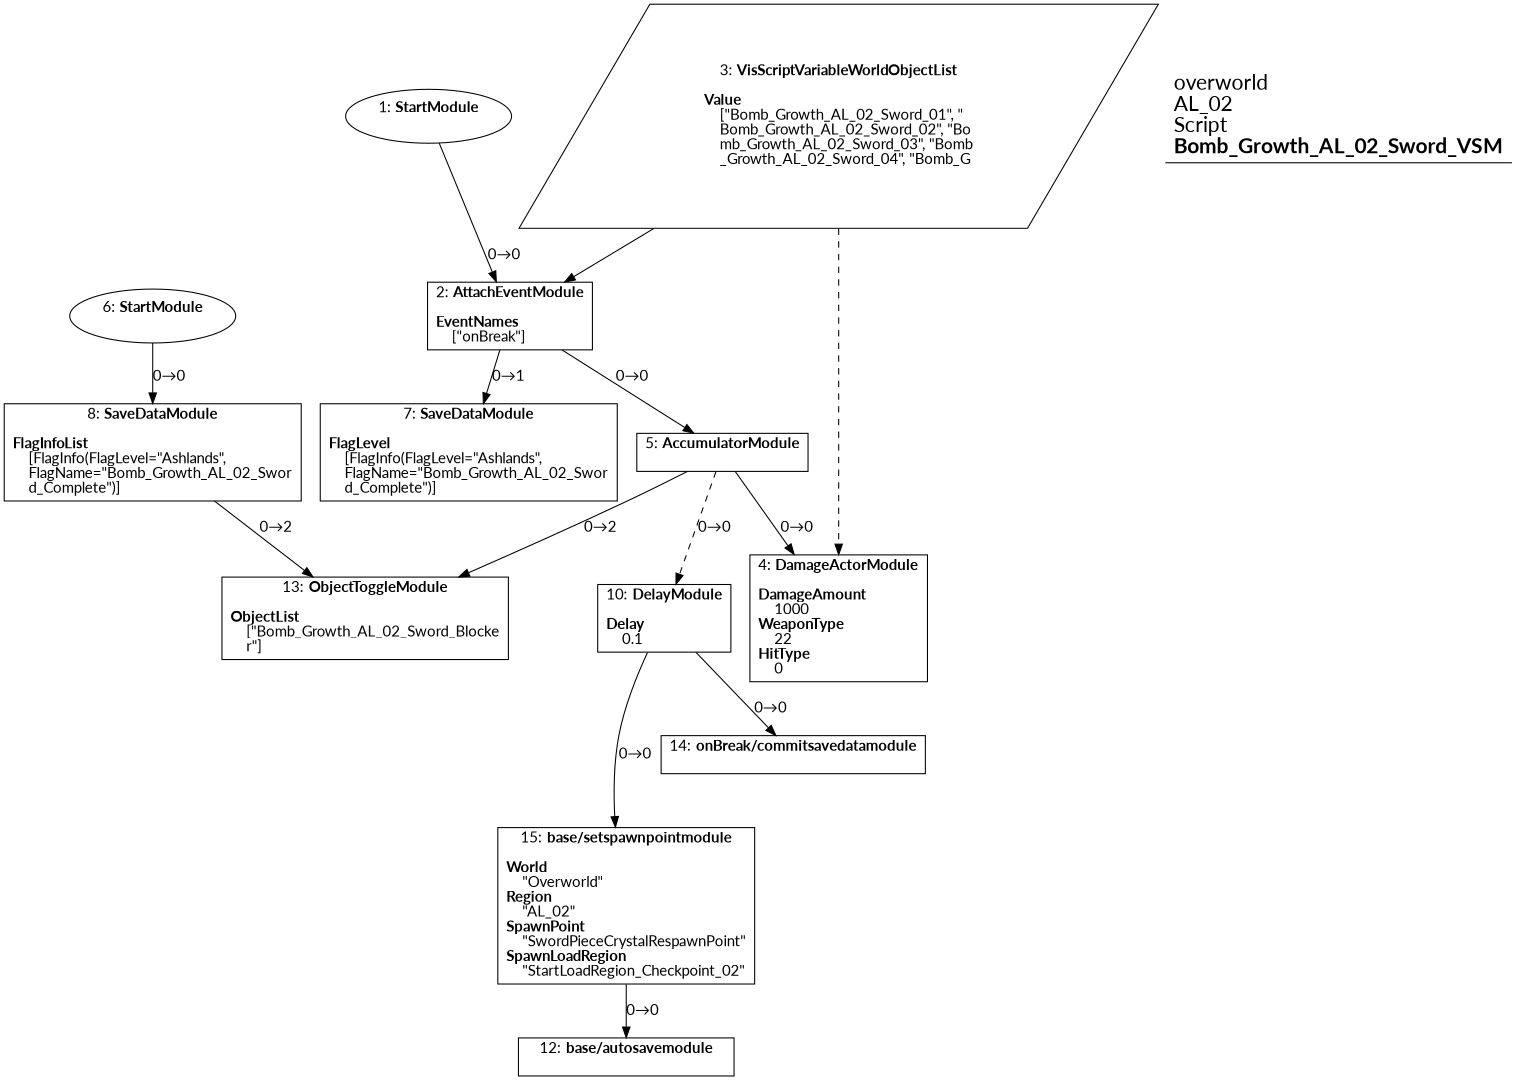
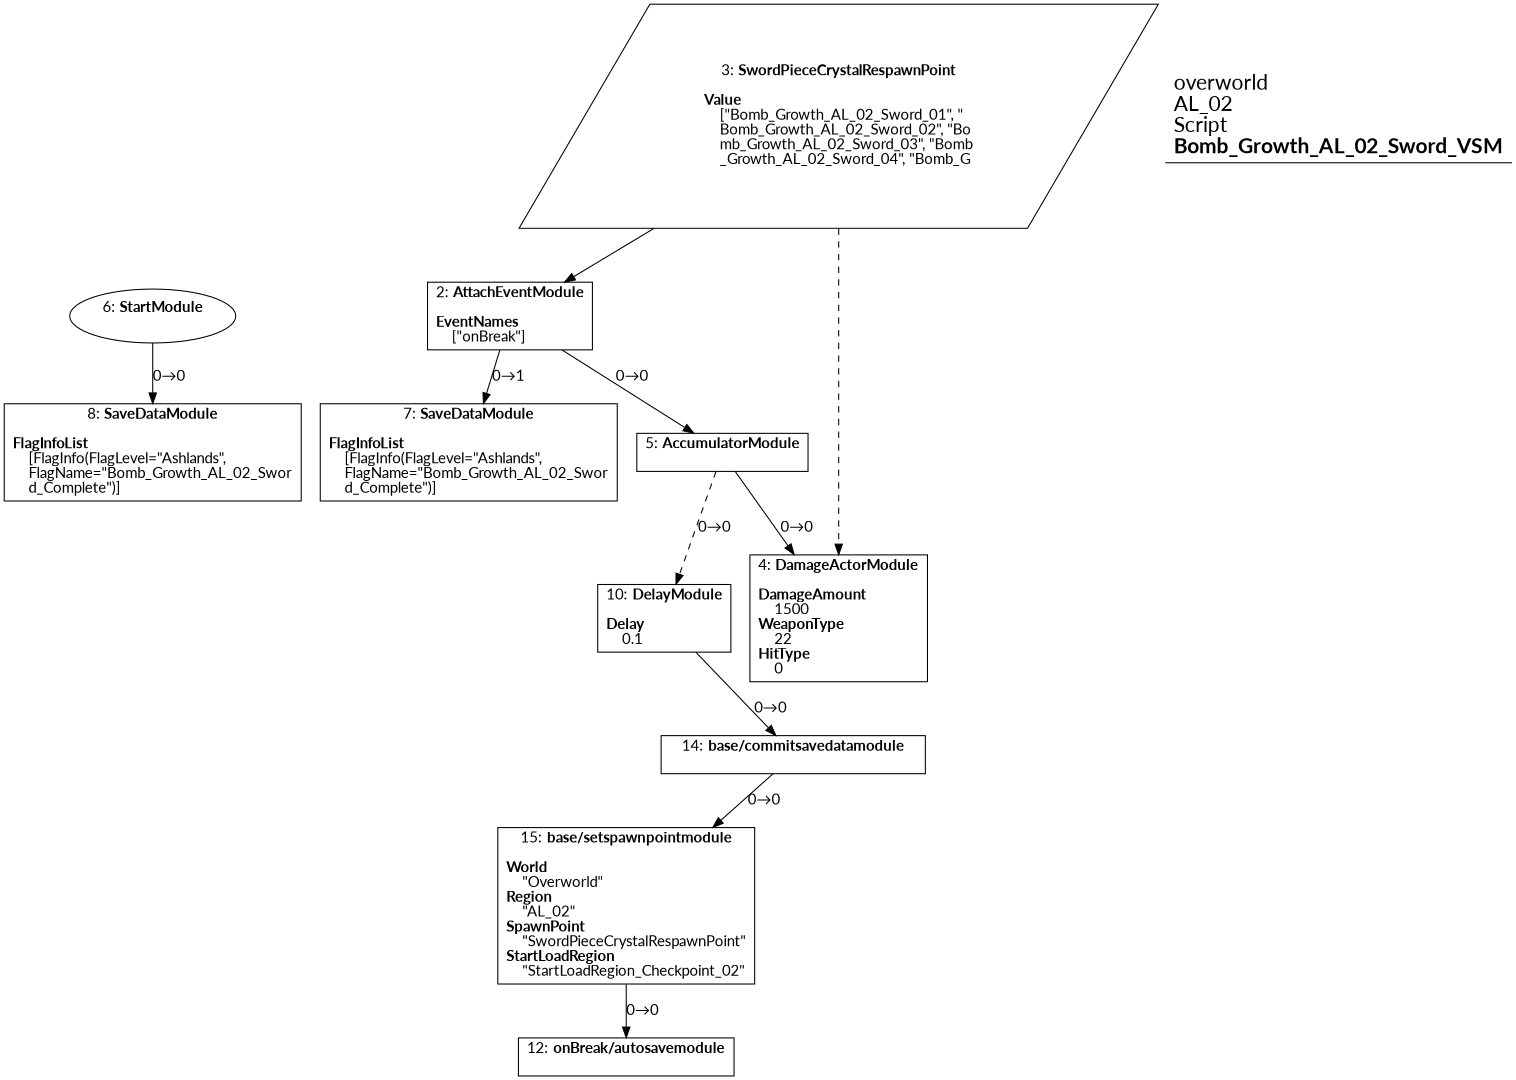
node "3:": text "VisScriptVariableWorldObjectList" -> "SwordPieceCrystalRespawnPoint"
node "1:": removed
node "7:": text "FlagLevel" -> "FlagInfoList"
node "4:": text "1000" -> "1500"
node "13:": removed
edge "10:" -> "15:": now "14:" -> "15:"
node "14:": text "onBreak/commitsavedatamodule" -> "base/commitsavedatamodule"
node "15:": text "SpawnLoadRegion" -> "StartLoadRegion"
node "12:": text "base/autosavemodule" -> "onBreak/autosavemodule"
